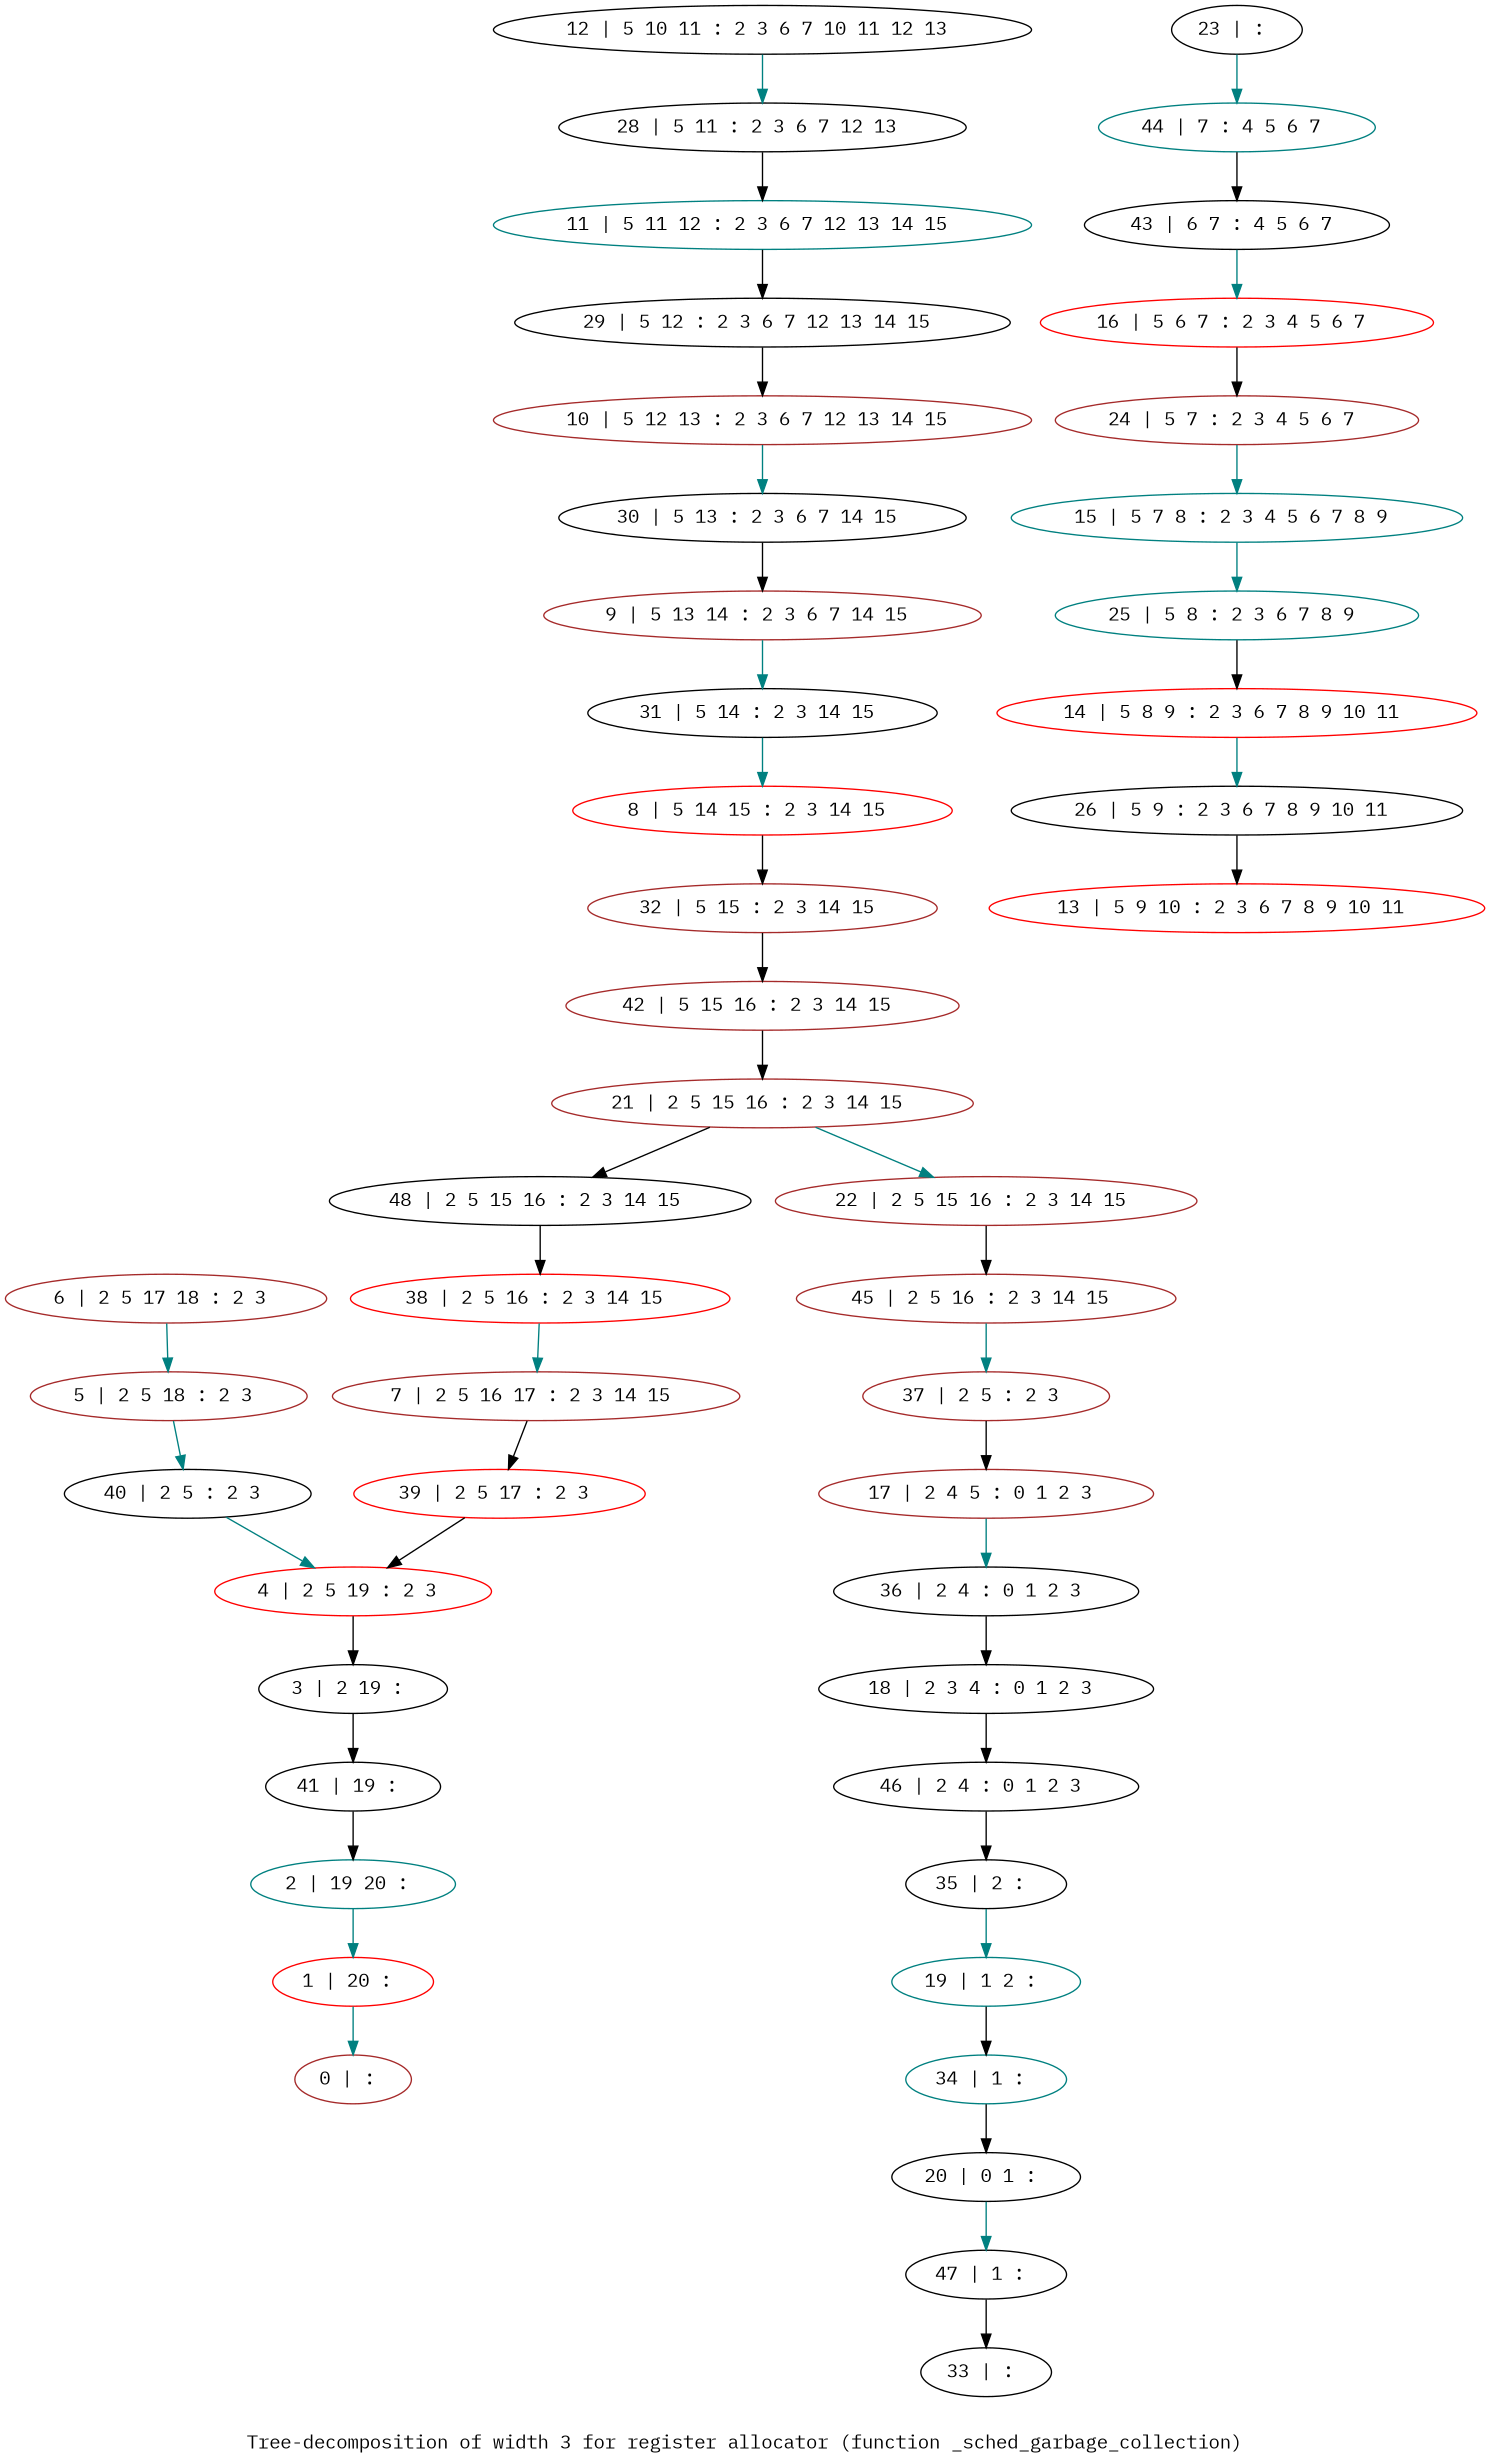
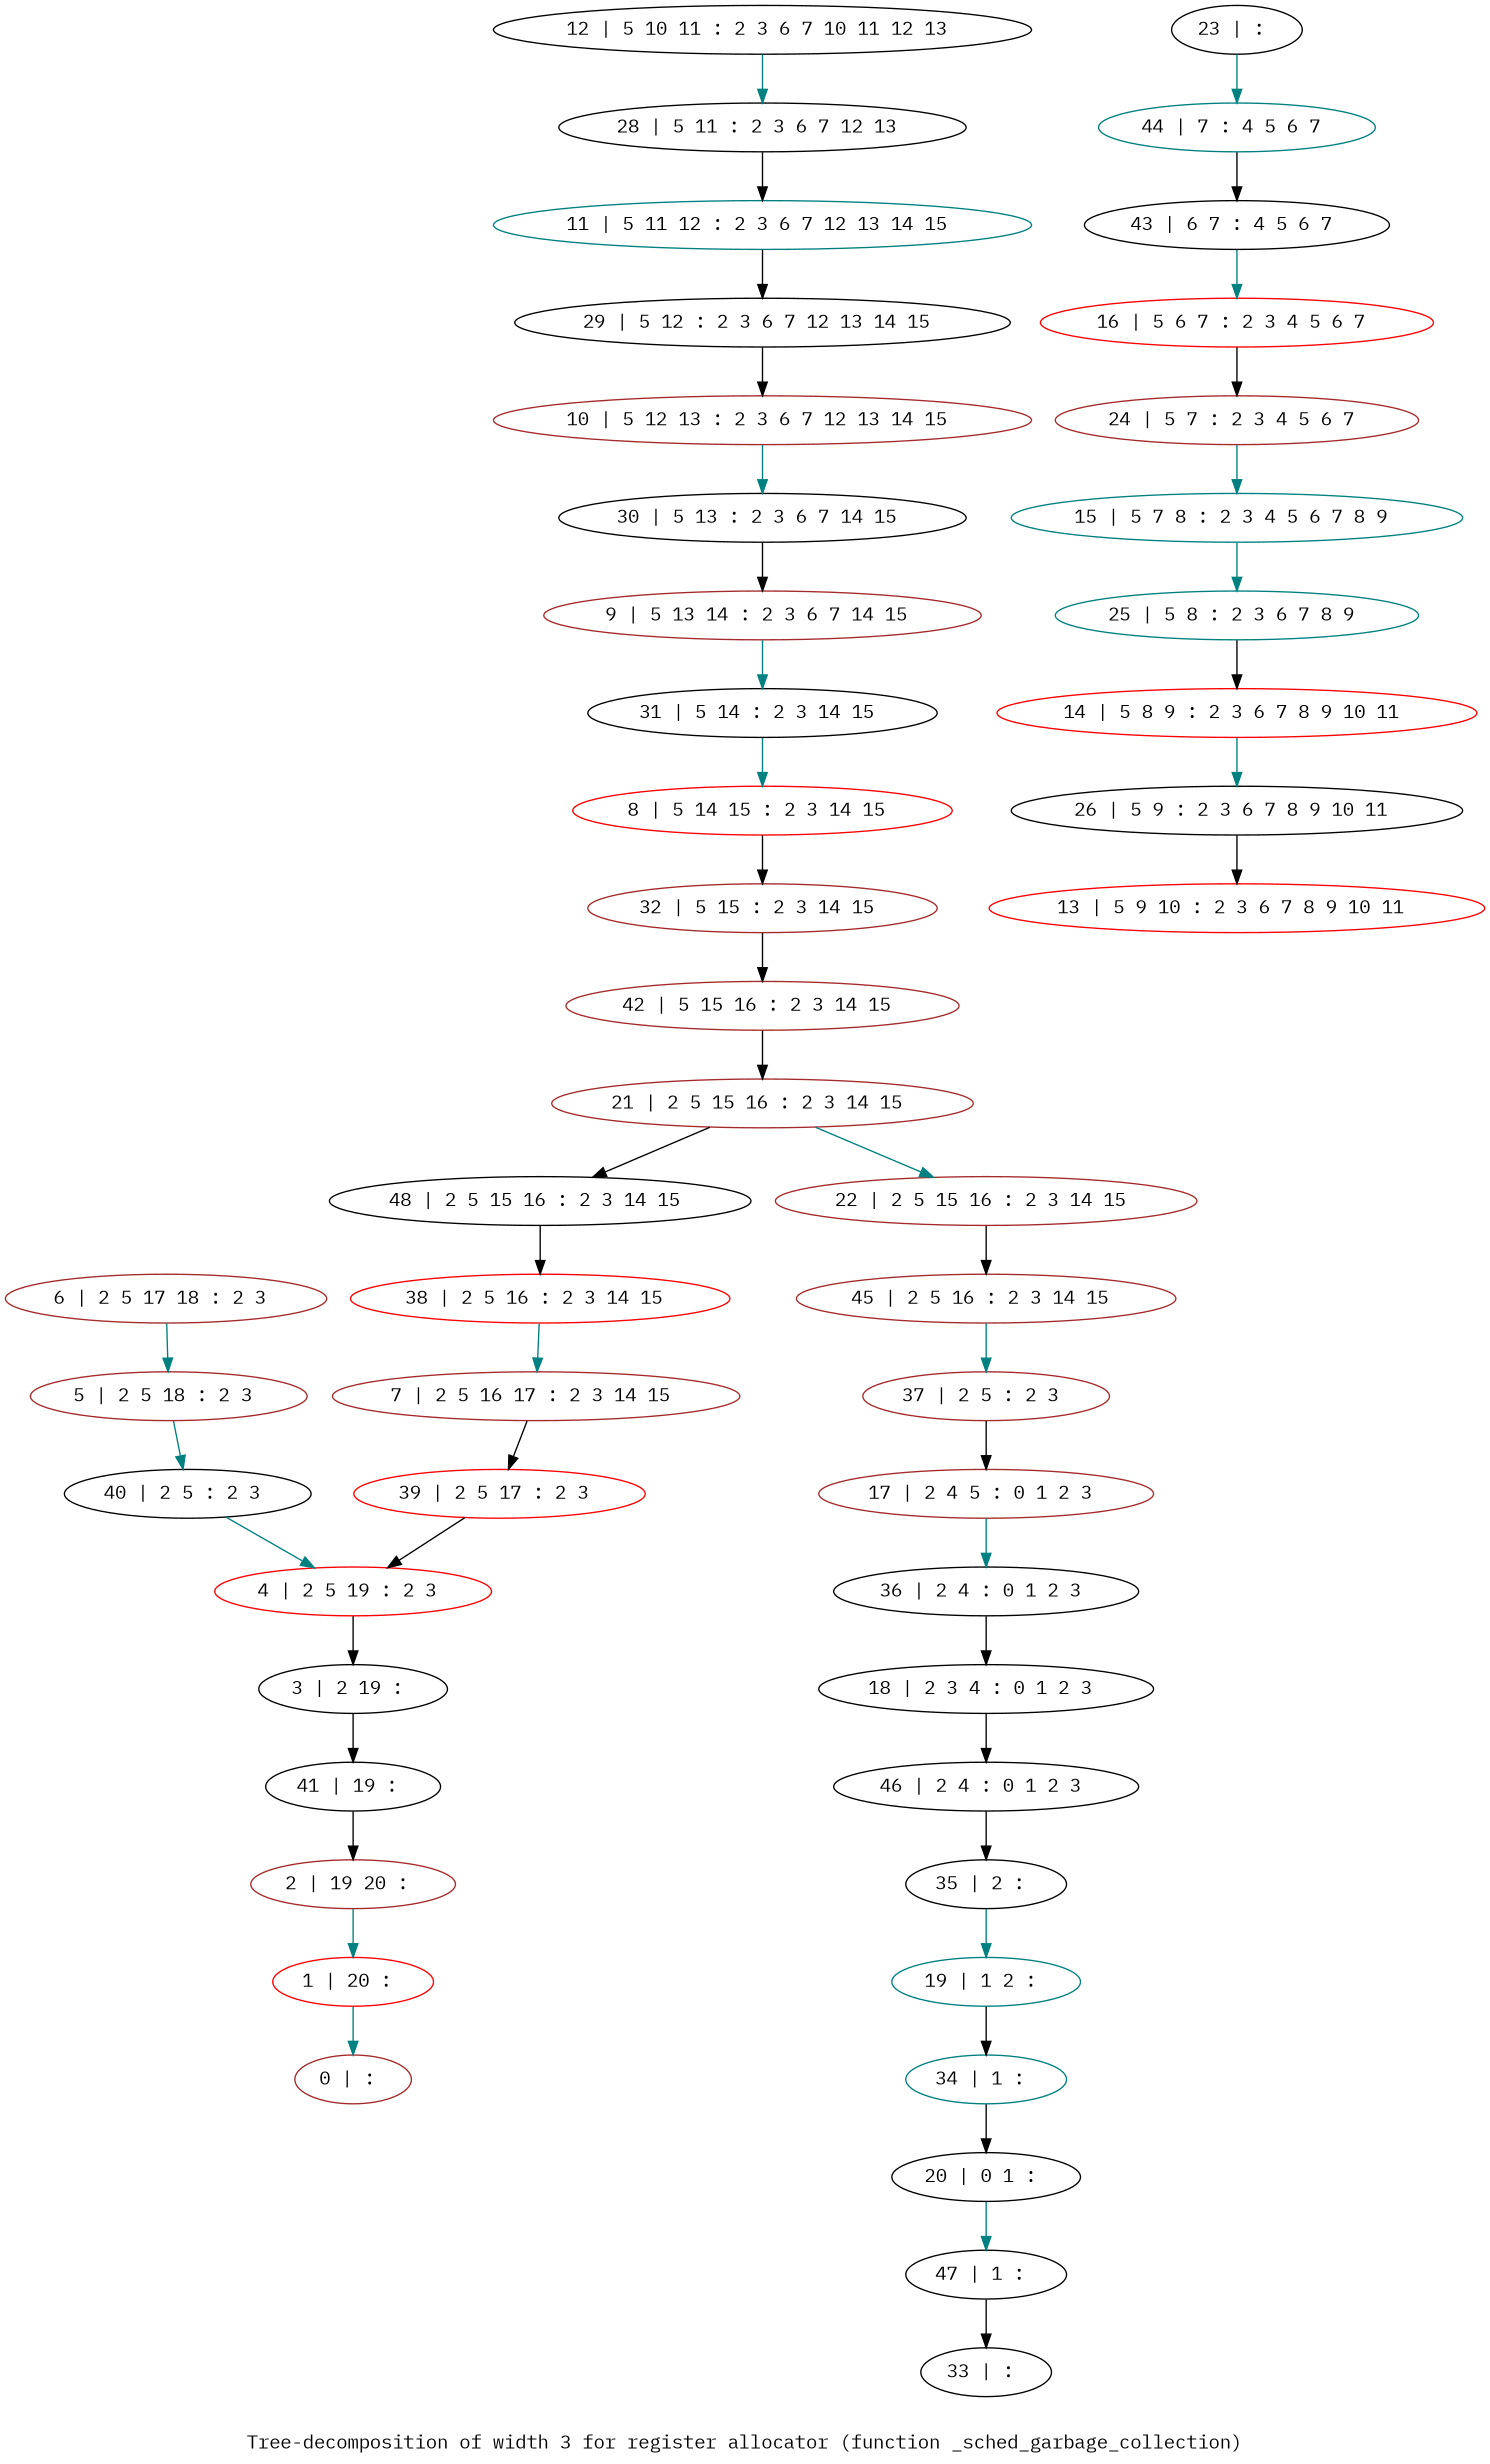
node "2 | 19 20 :": color teal -> brown
